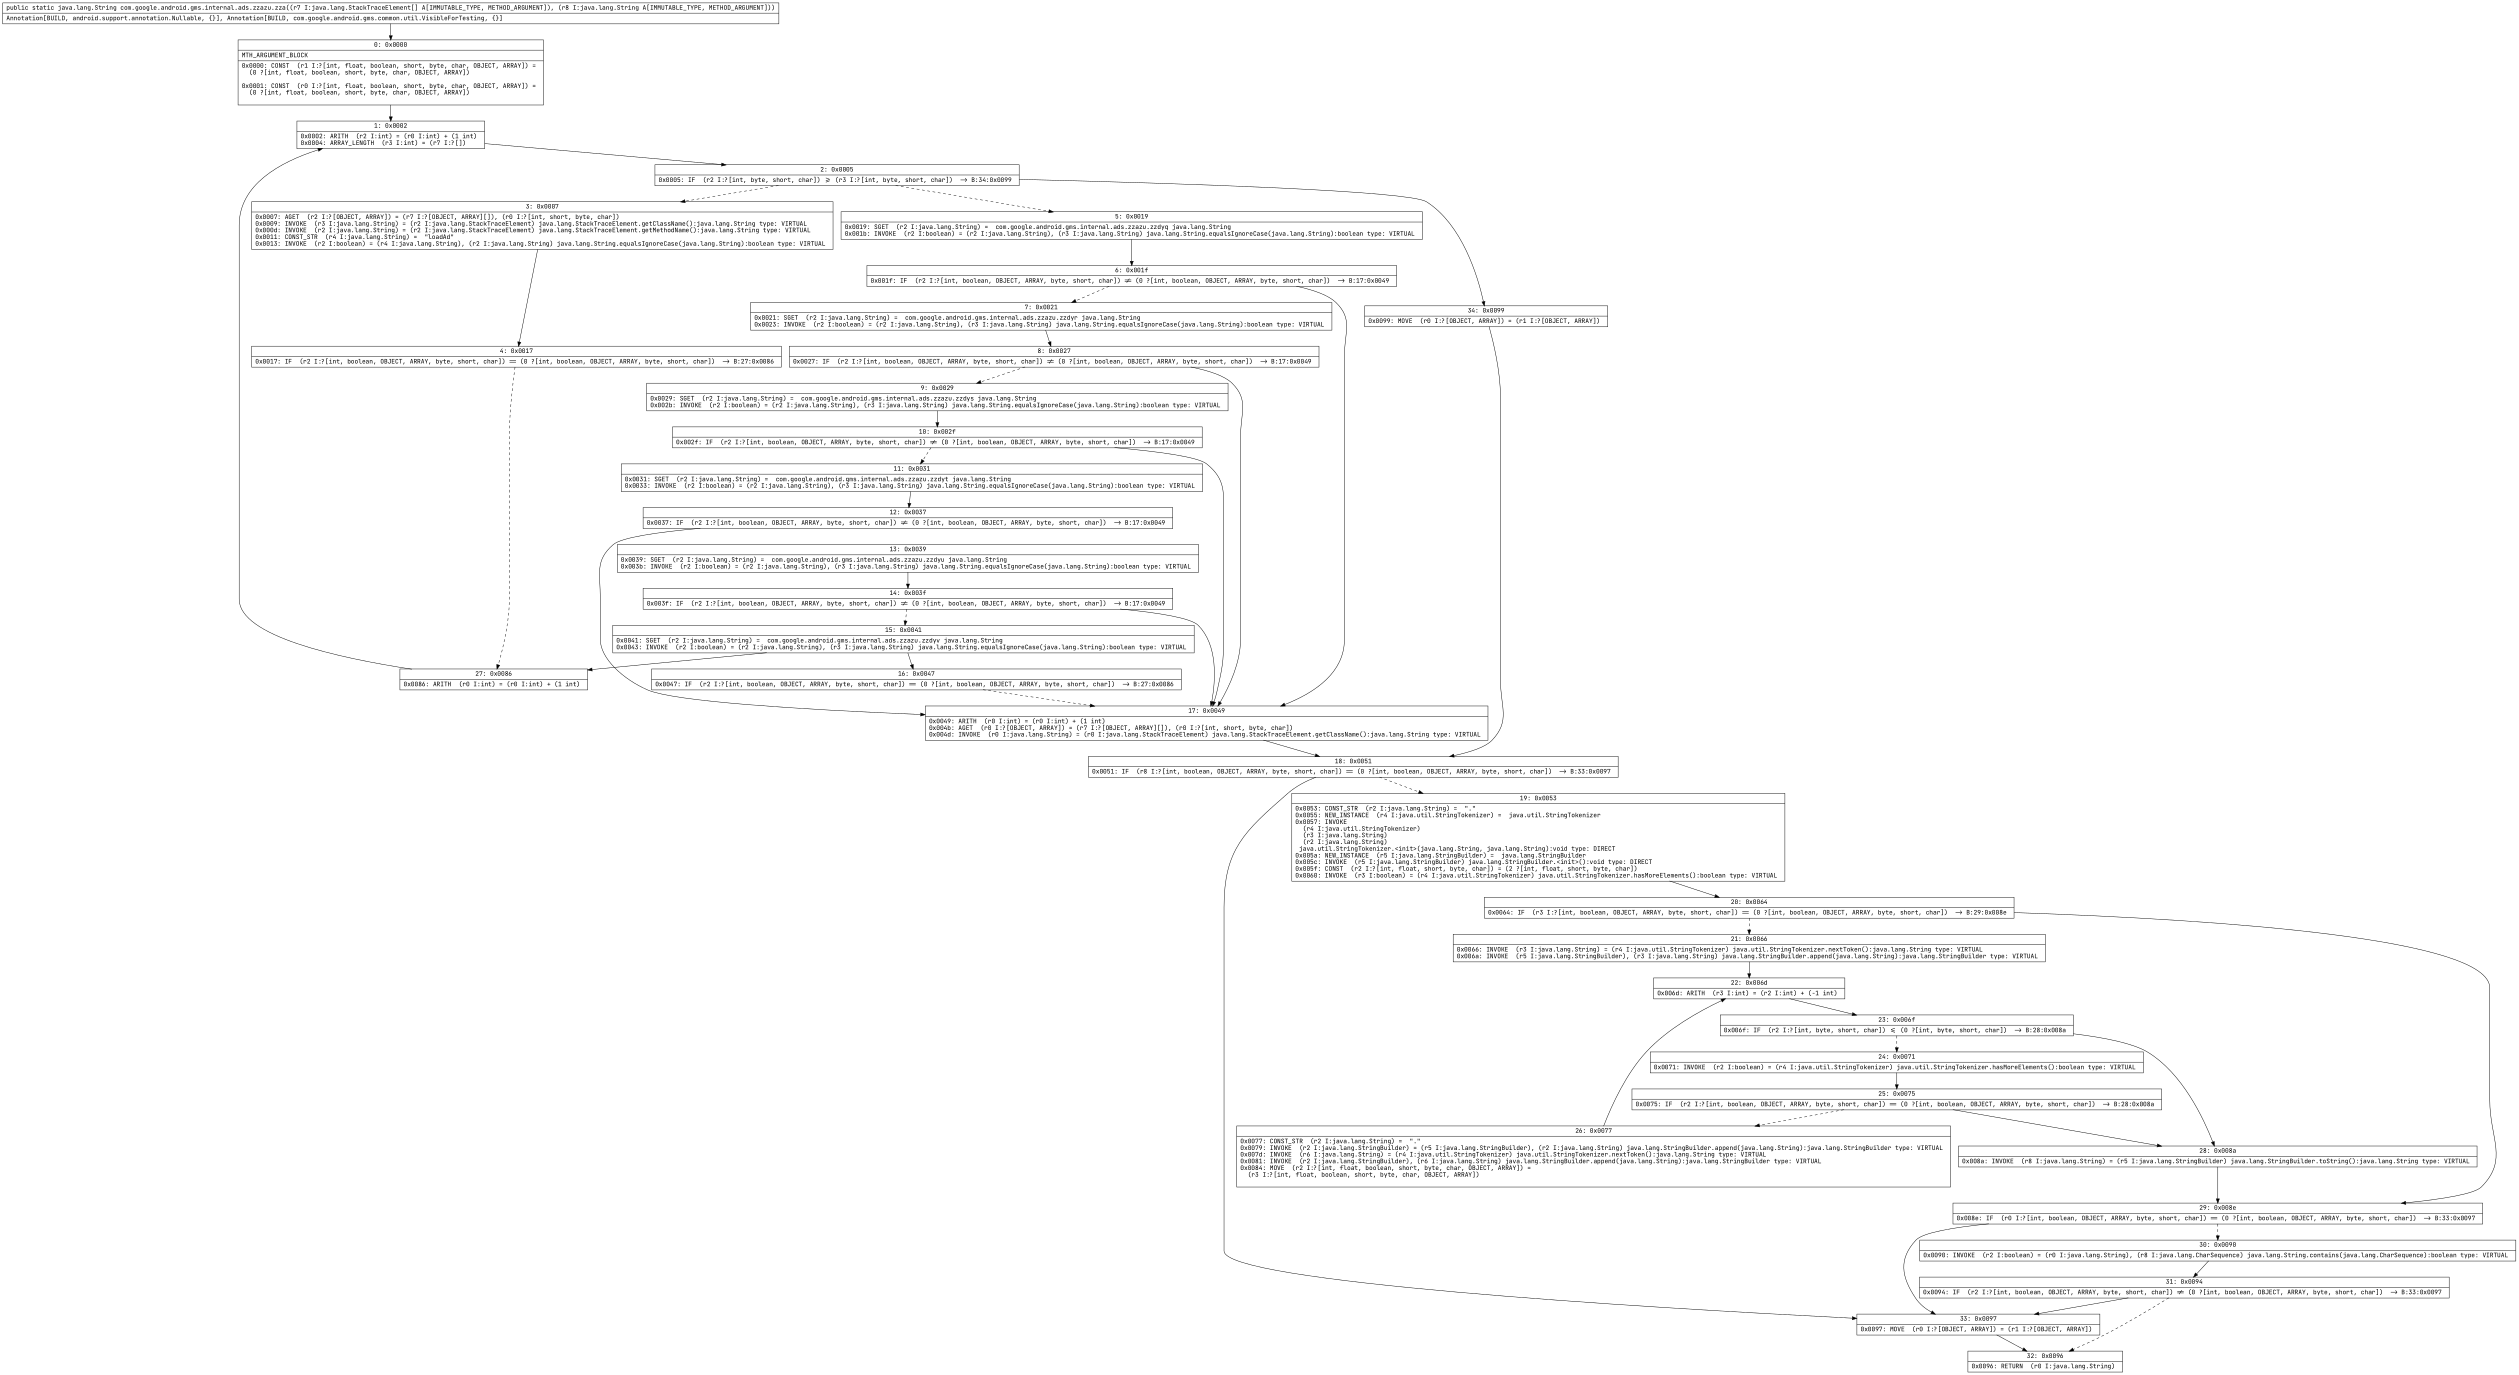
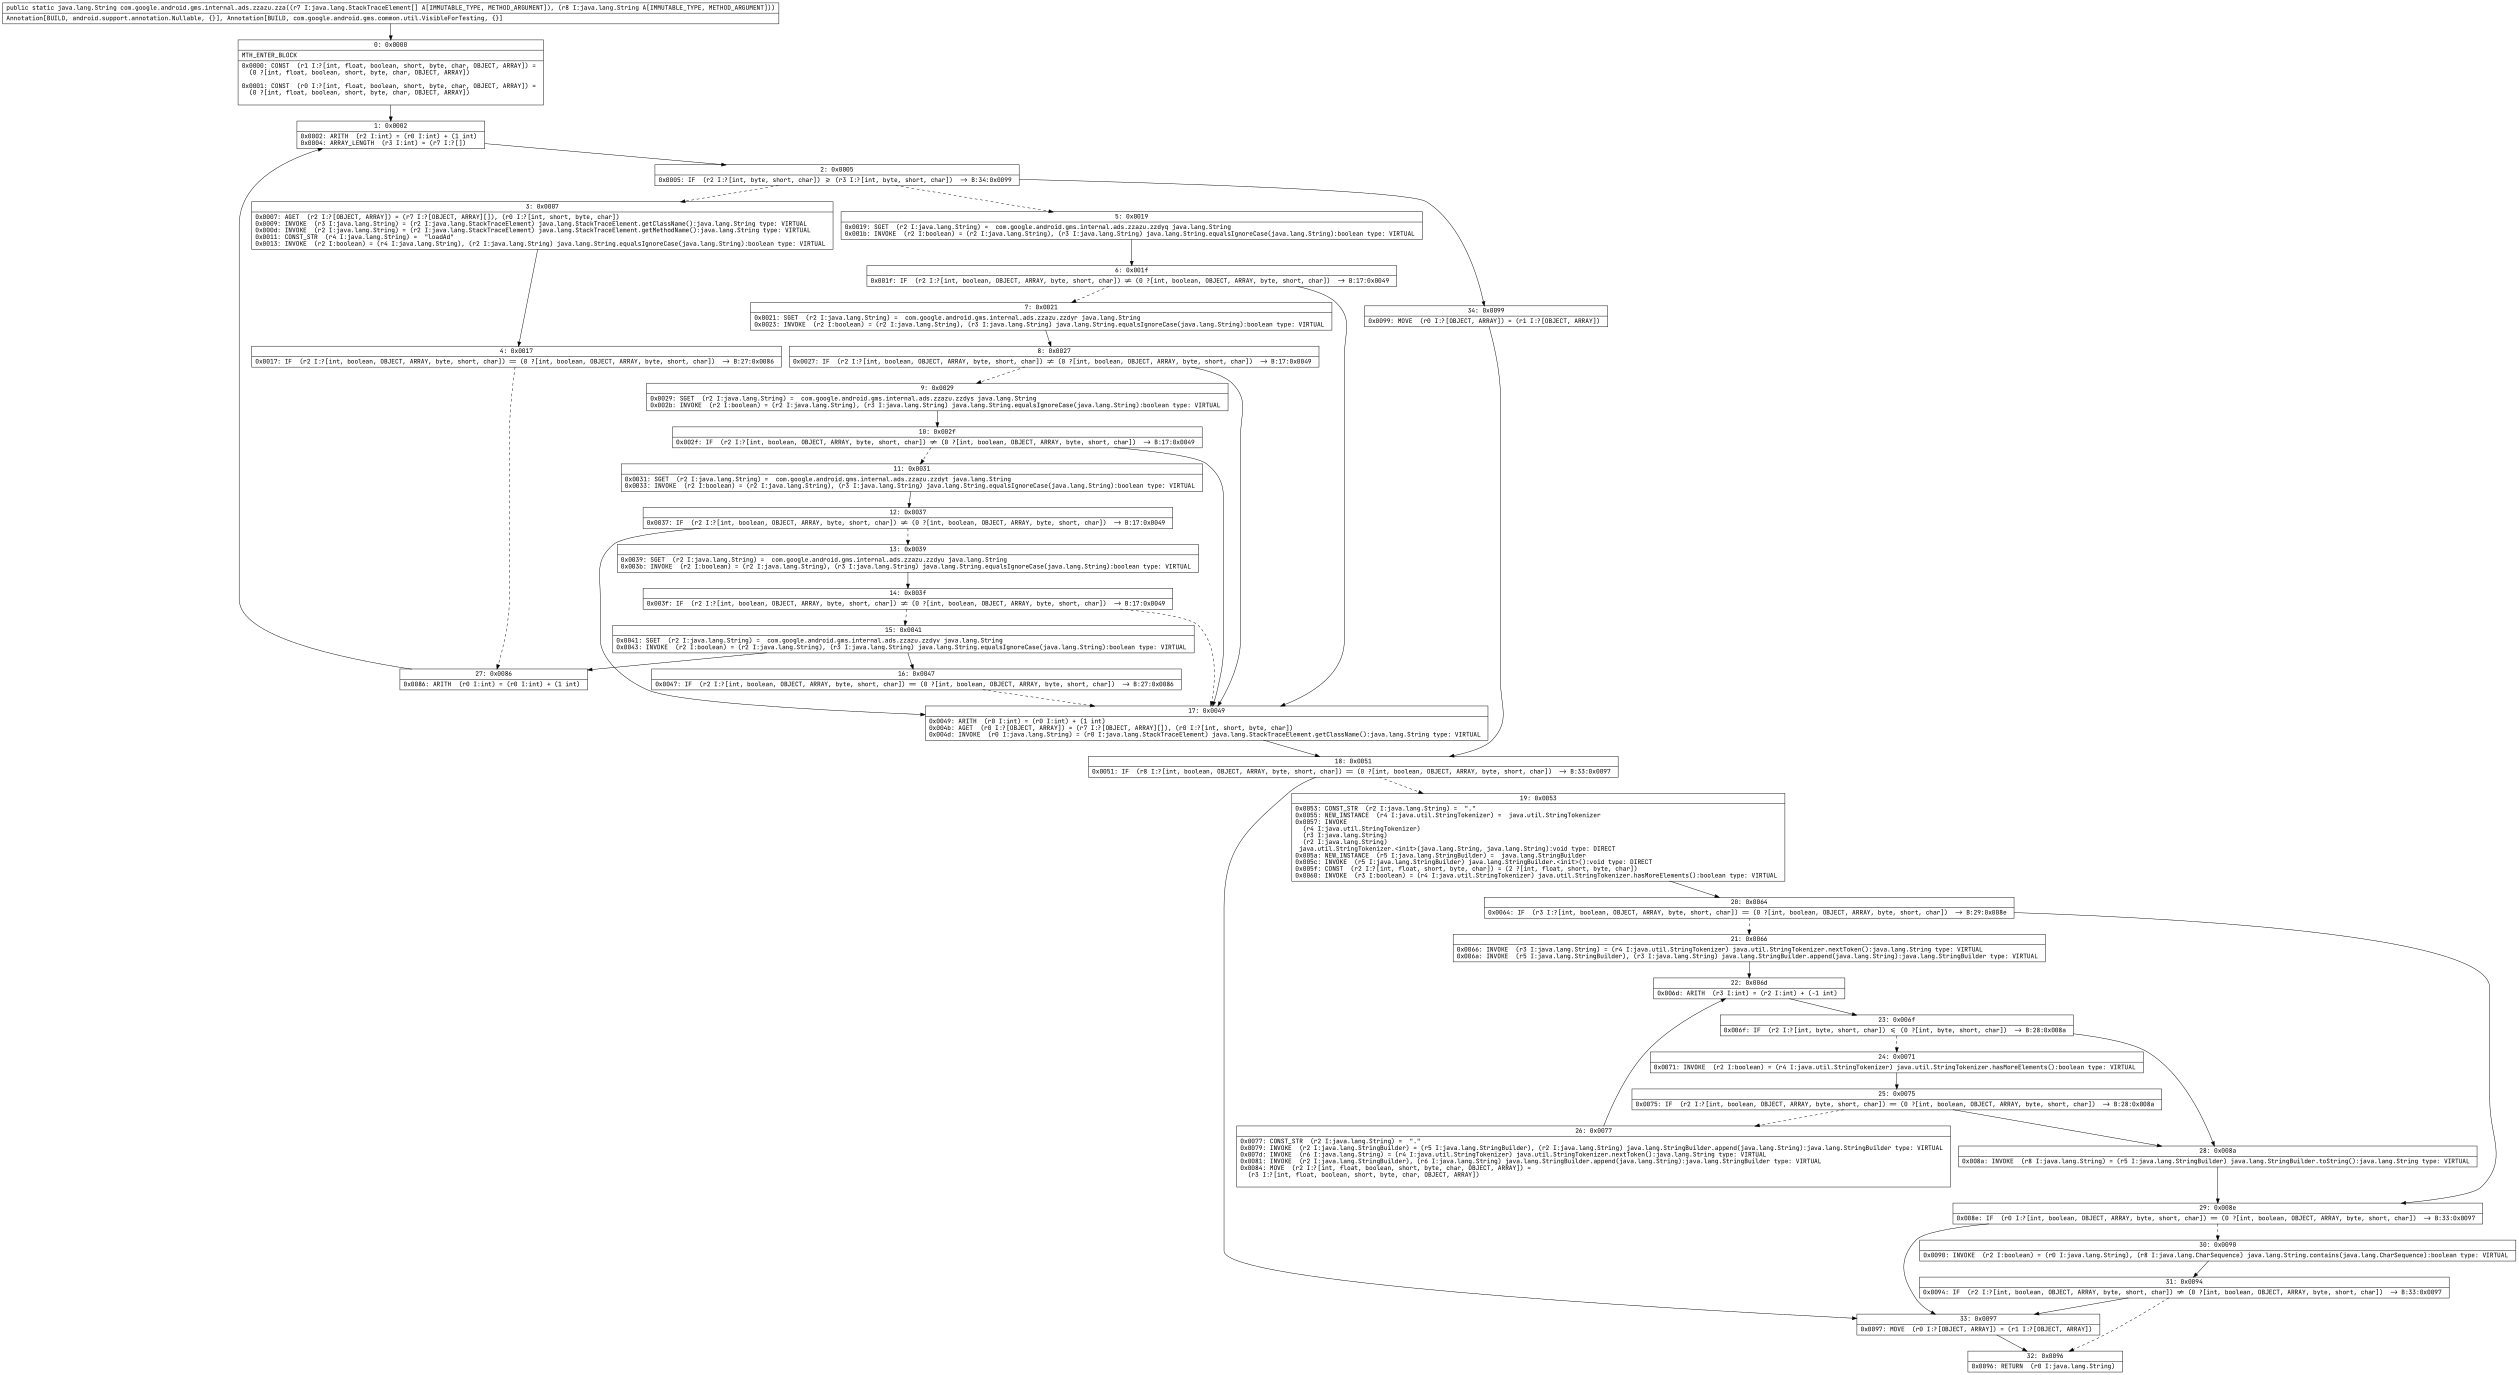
node "0: 0x0000": text "MTH_ARGUMENT_BLOCK" -> "MTH_ENTER_BLOCK"
edge "12: 0x0037" -> "13: 0x0039": added
edge "14: 0x003f" -> "17: 0x0049": style solid -> dashed
